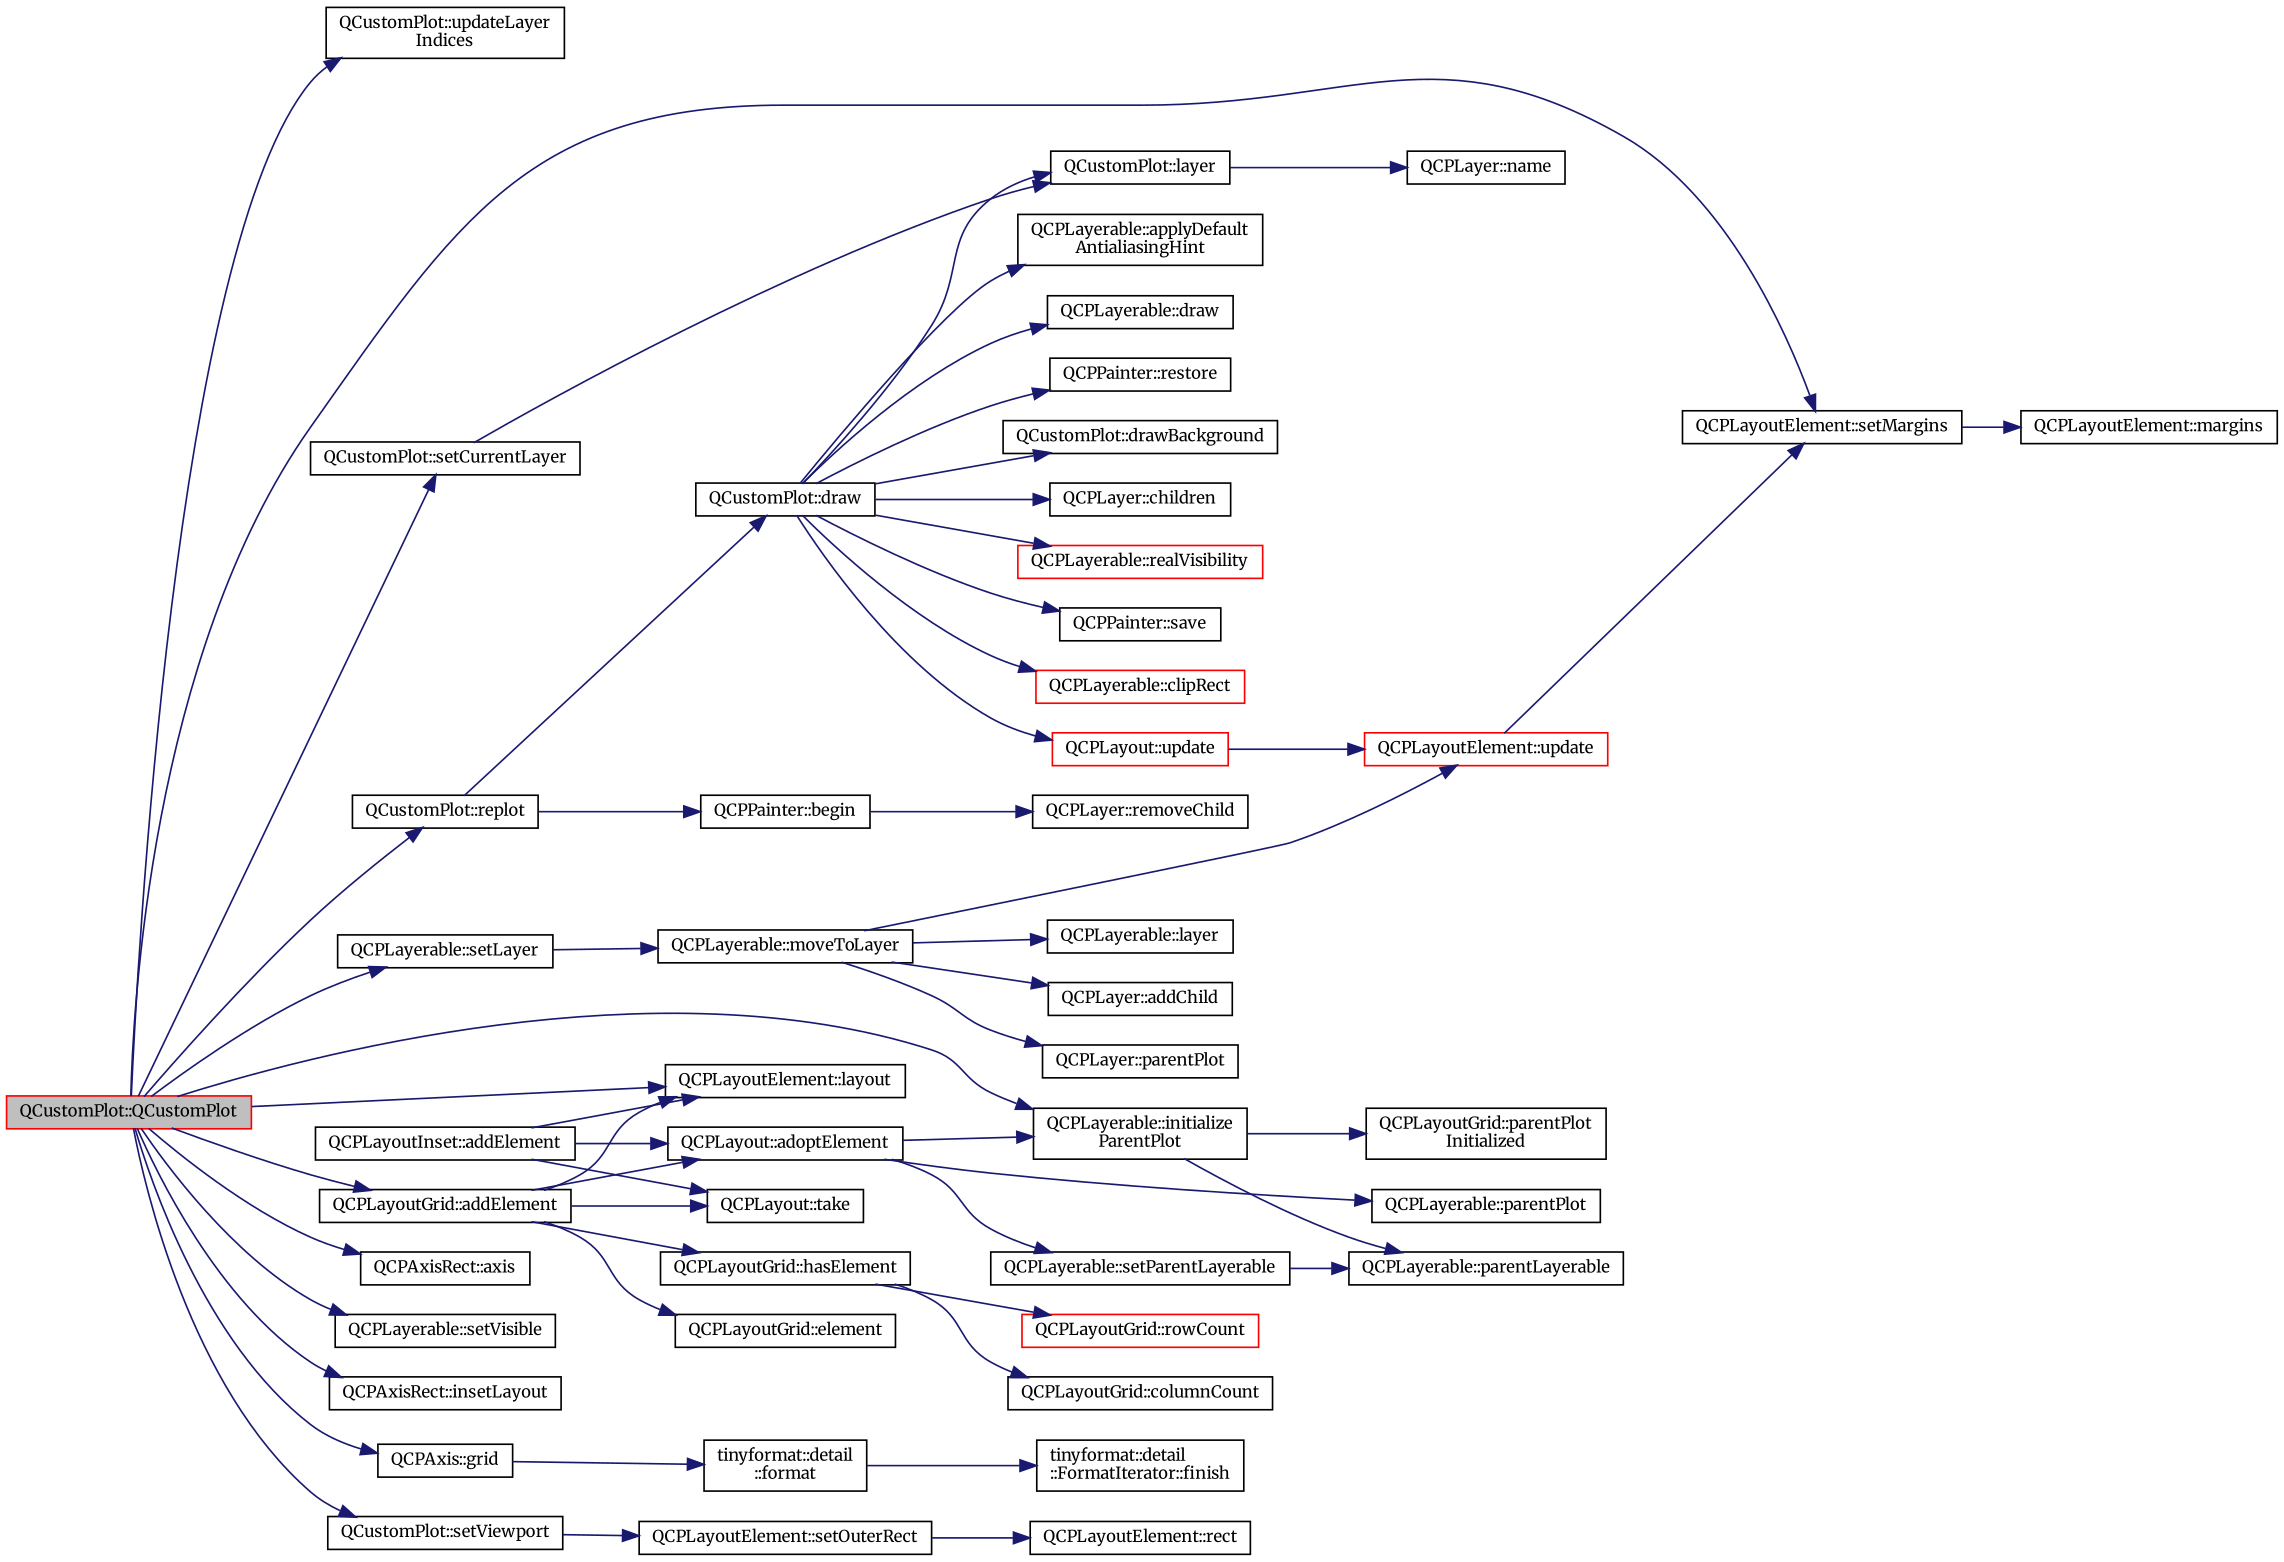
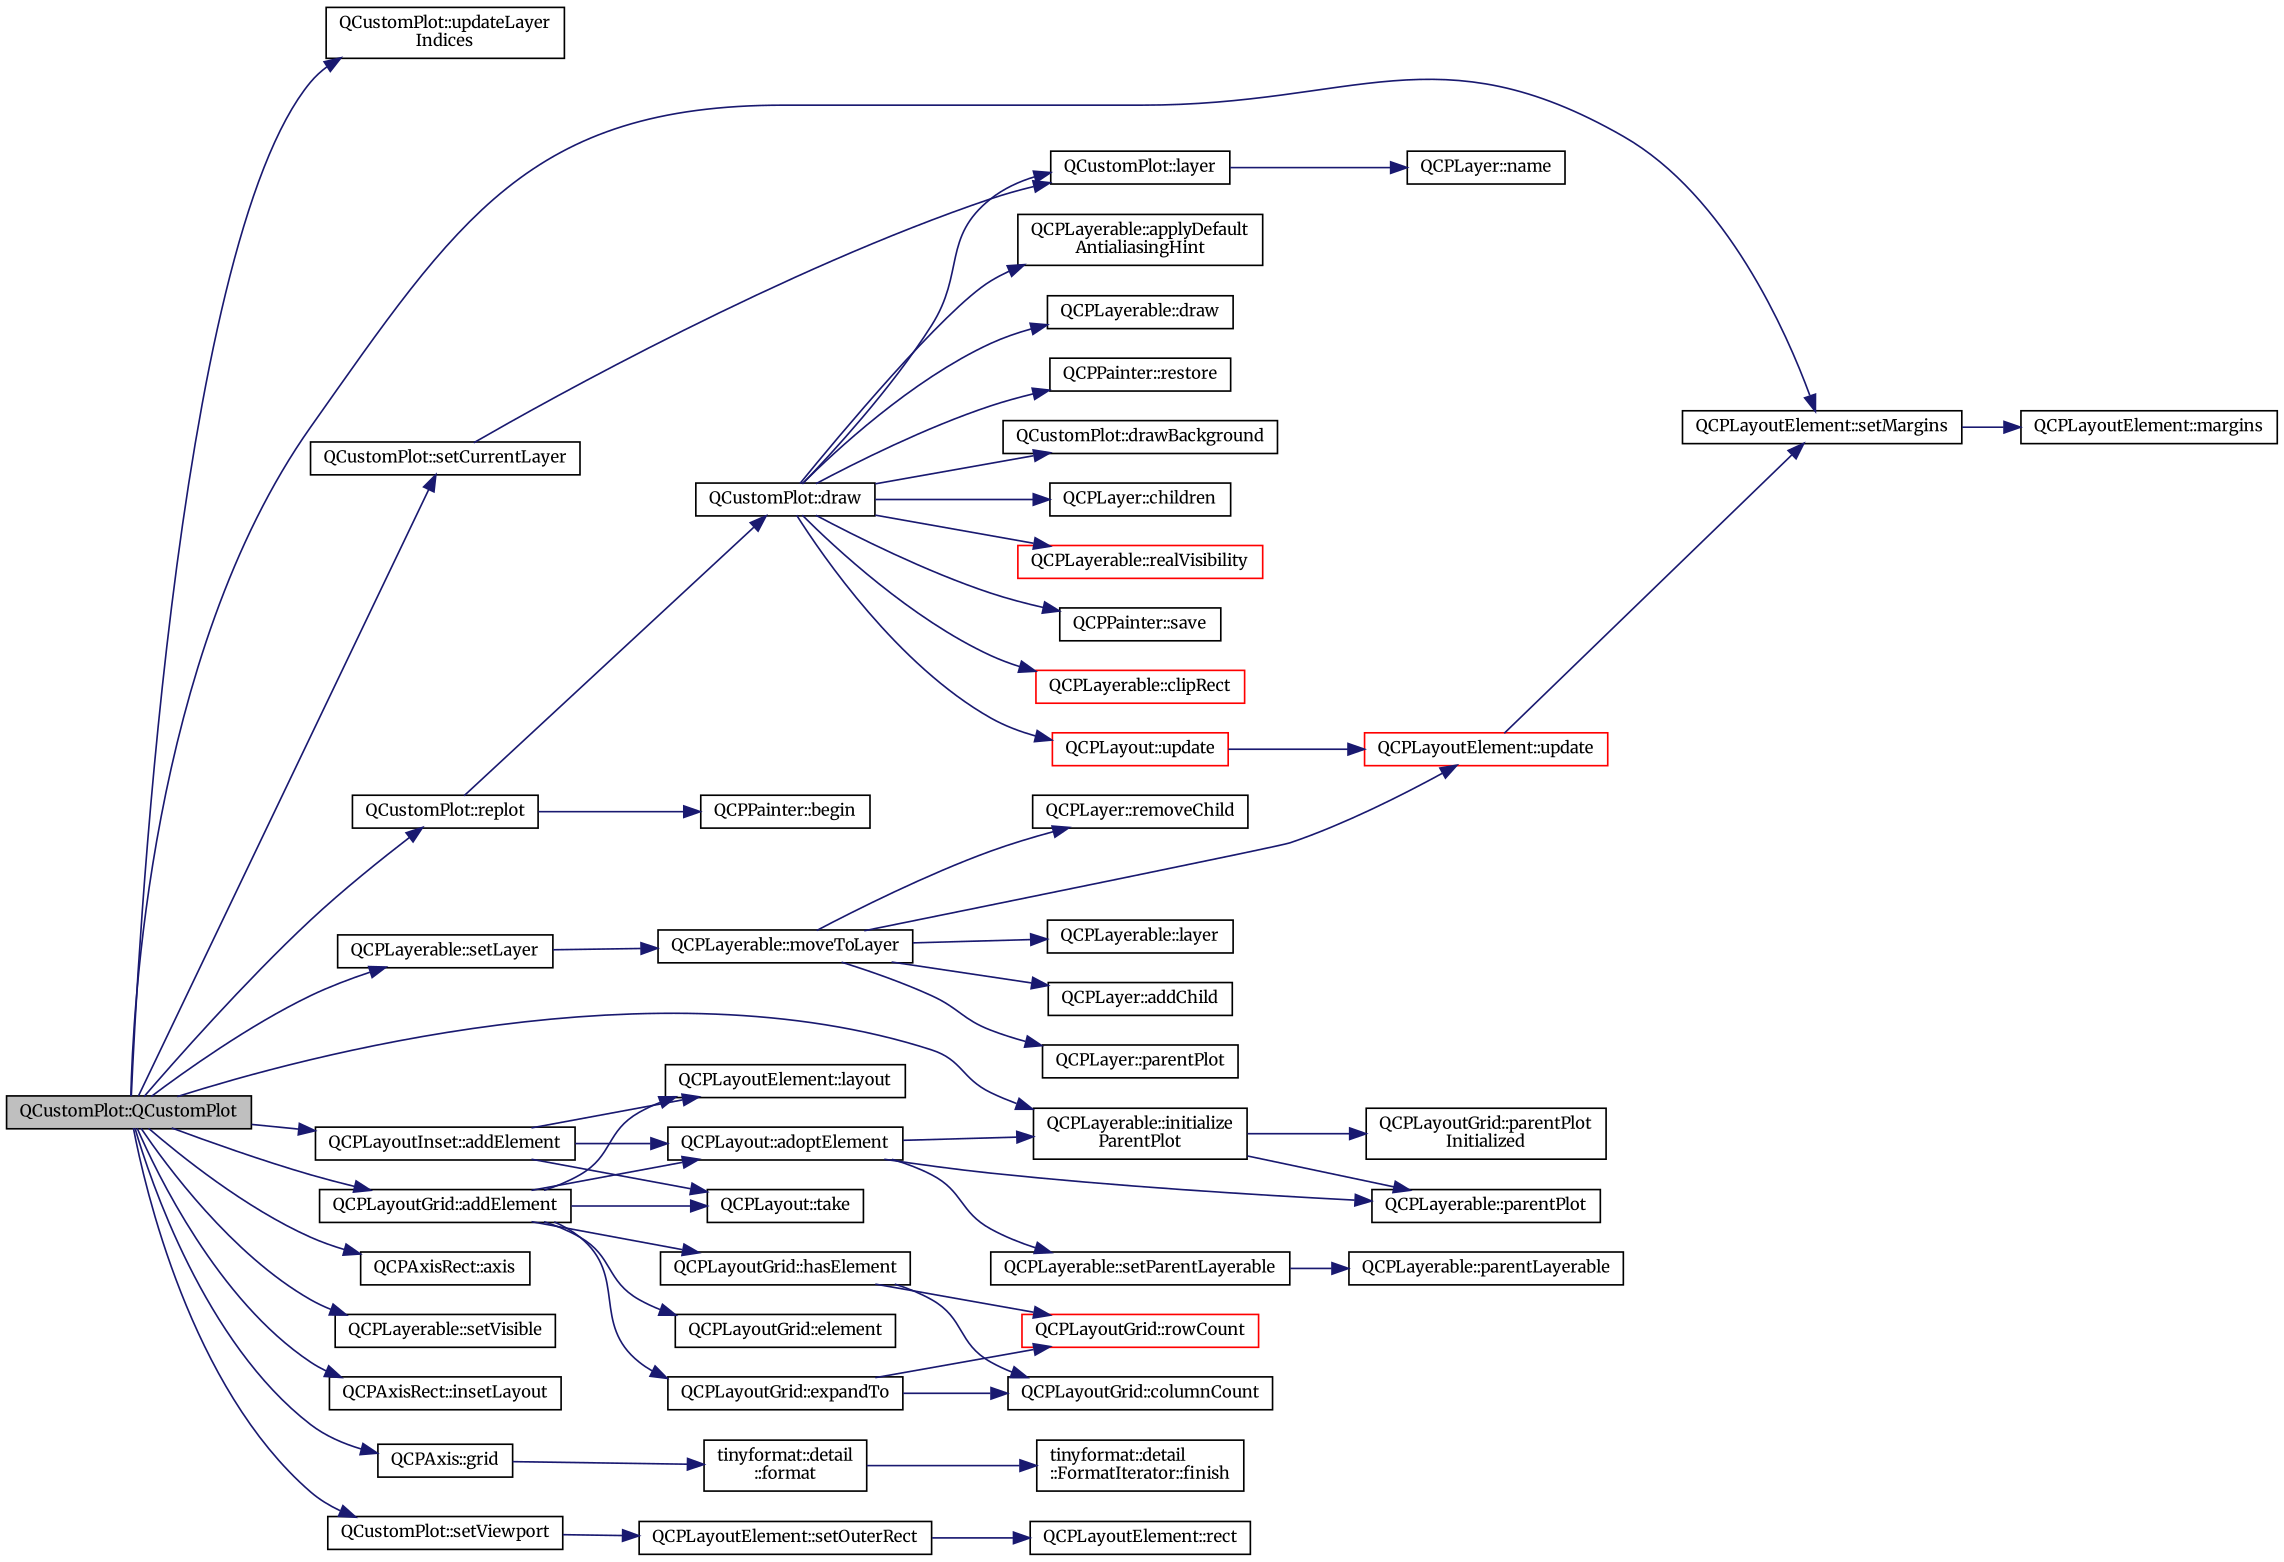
edge "QCPPainter::begin" -> "QCPLayer::removeChild": now "QCPLayerable::moveToLayer" -> "QCPLayer::removeChild"
edge "QCustomPlot::QCustomPlot" -> "QCPLayoutElement::layout": now "QCustomPlot::QCustomPlot" -> "QCPLayoutInset::addElement"
node "QCustomPlot::QCustomPlot": color red -> black
edge "QCPLayerable::initialize ParentPlot" -> "QCPLayerable::parentLayerable": now "QCPLayerable::initialize ParentPlot" -> "QCPLayerable::parentPlot"
node "QCPLayoutGrid::expandTo": added
